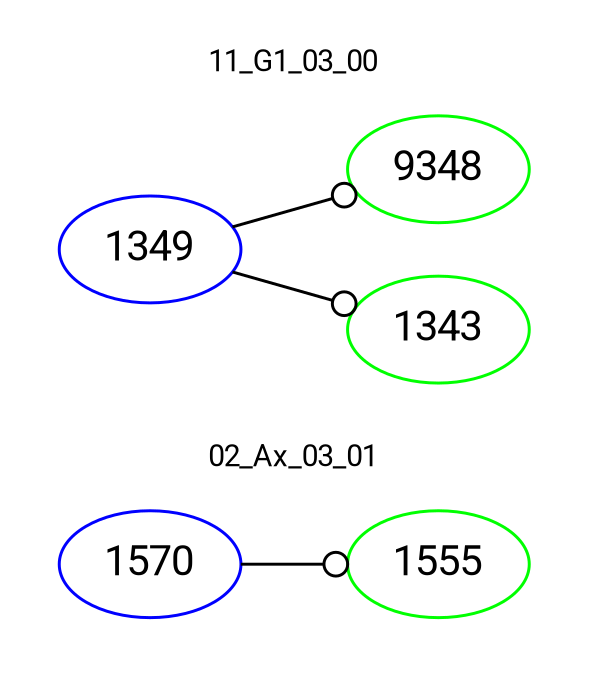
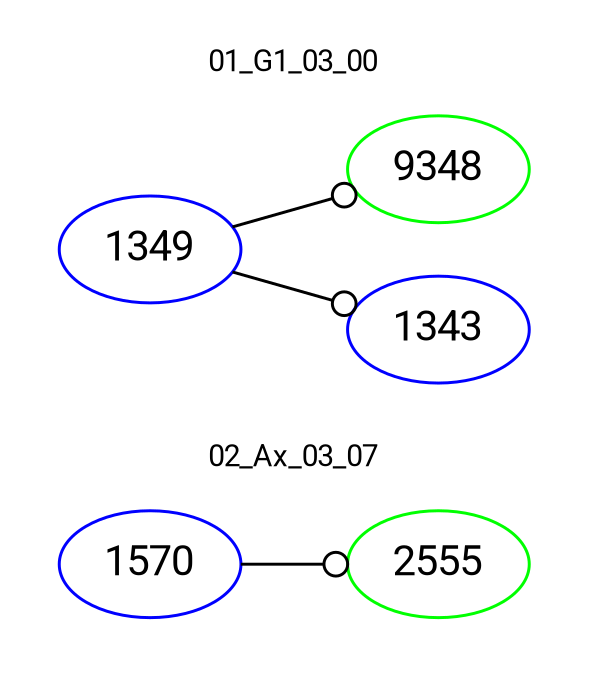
cluster "11_G1_03_00": label "11_G1_03_00" -> "01_G1_03_00"
node "1343": color green -> blue
cluster "02_Ax_03_01": label "02_Ax_03_01" -> "02_Ax_03_07"
node "1555": label "1555" -> "2555"
